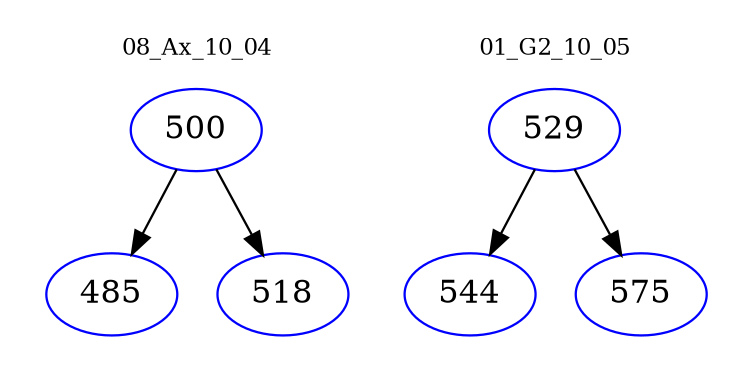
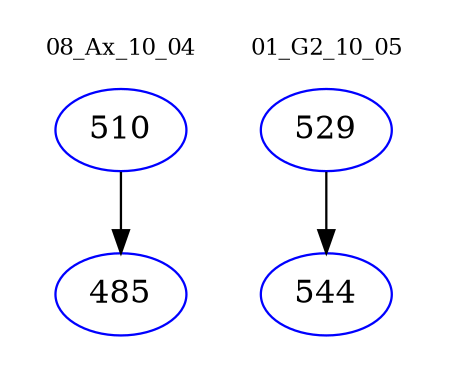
node "500": label "500" -> "510"
node "518": removed
node "575": removed
